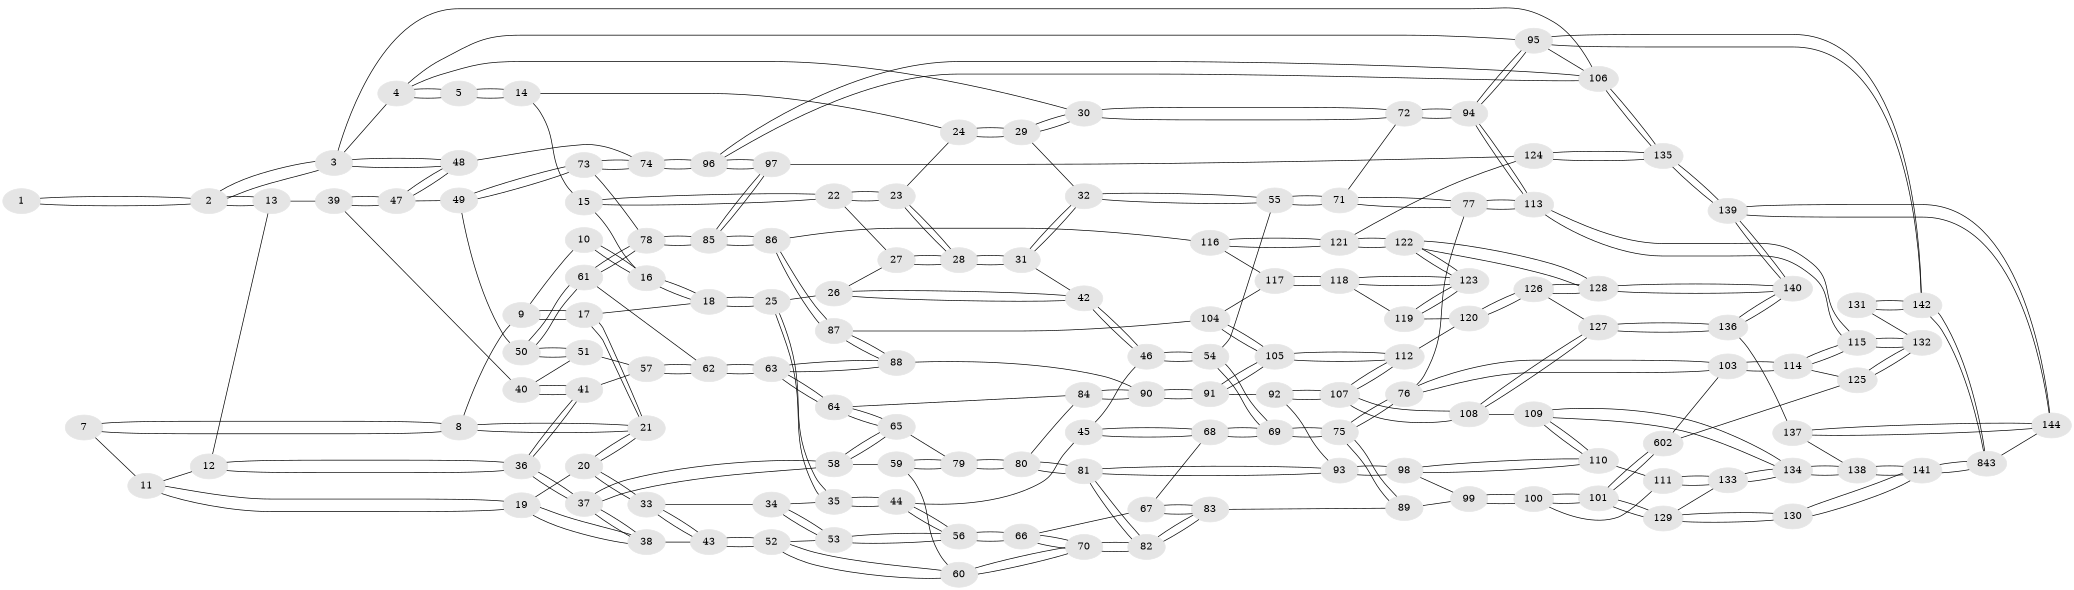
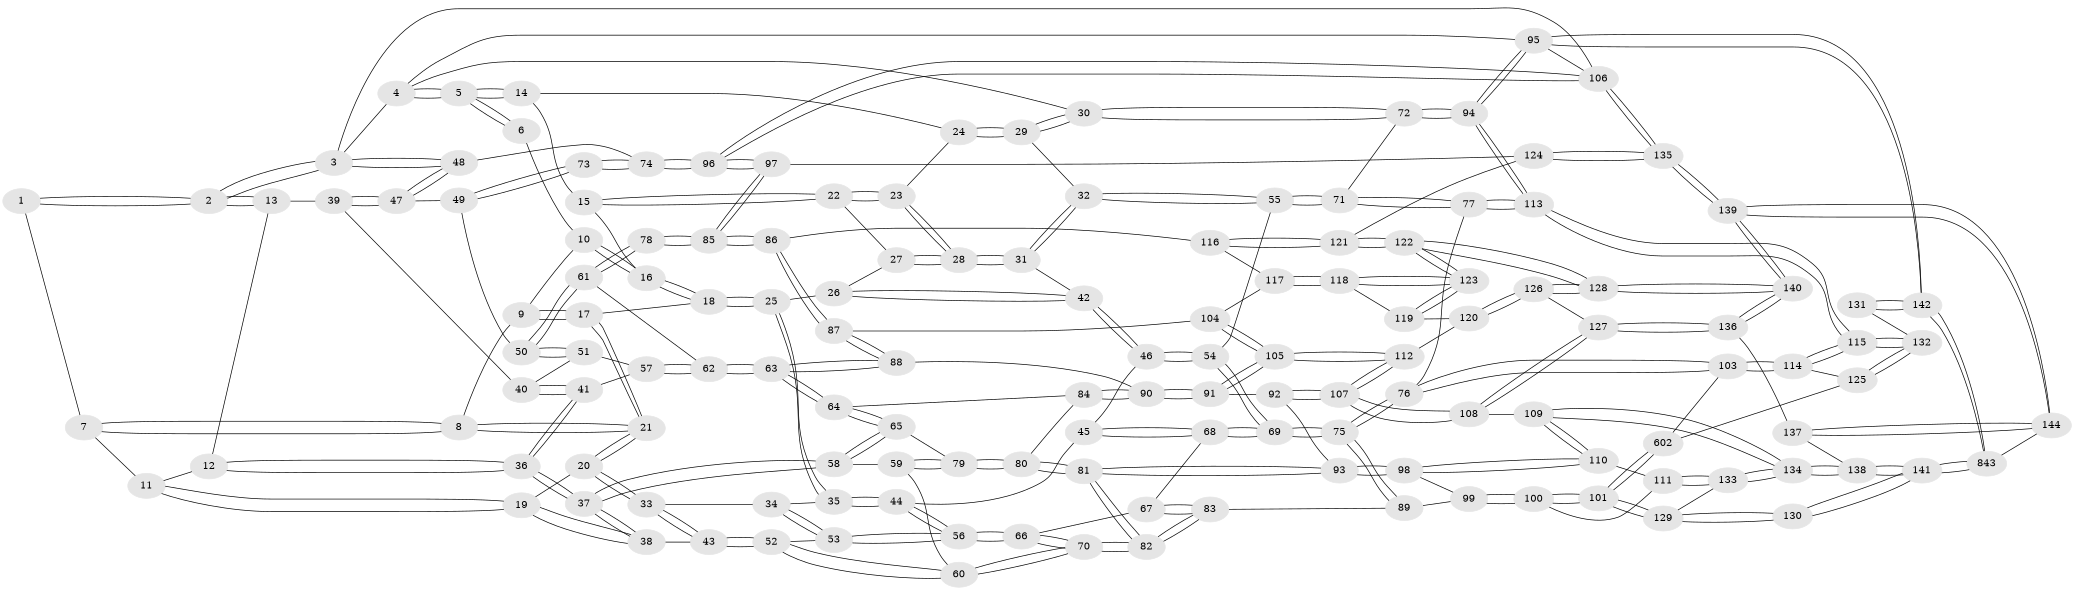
node "6": added
edge "73" -- "78": removed
edge "1" -- "7": added
